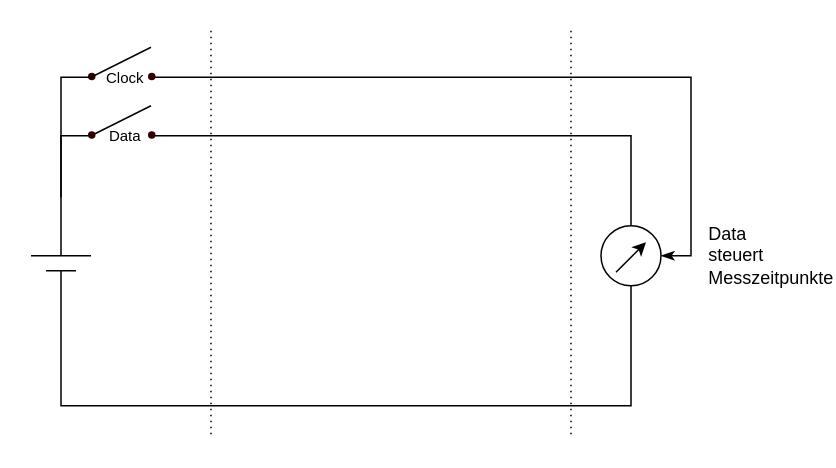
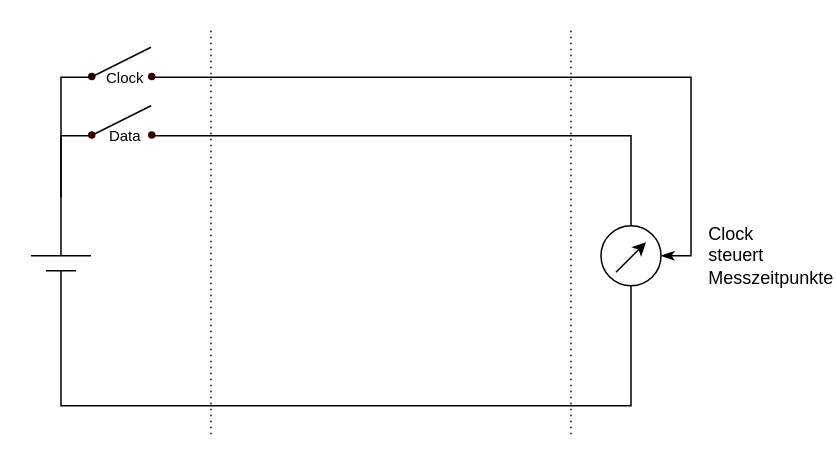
node "Data steuert Messzeitpunkte": label "Data steuert Messzeitpunkte" -> "Clock steuert Messzeitpunkte"
